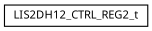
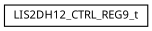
node "LIS2DH12_CTRL_REG2_t": label "LIS2DH12_CTRL_REG2_t" -> "LIS2DH12_CTRL_REG9_t"
